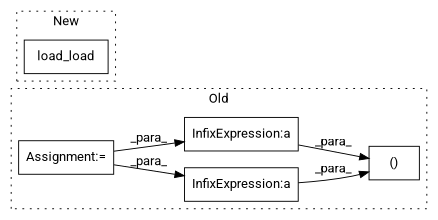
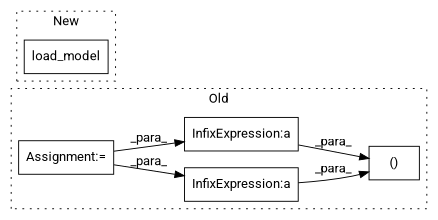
node "load_load": label "load_load" -> "load_model"
